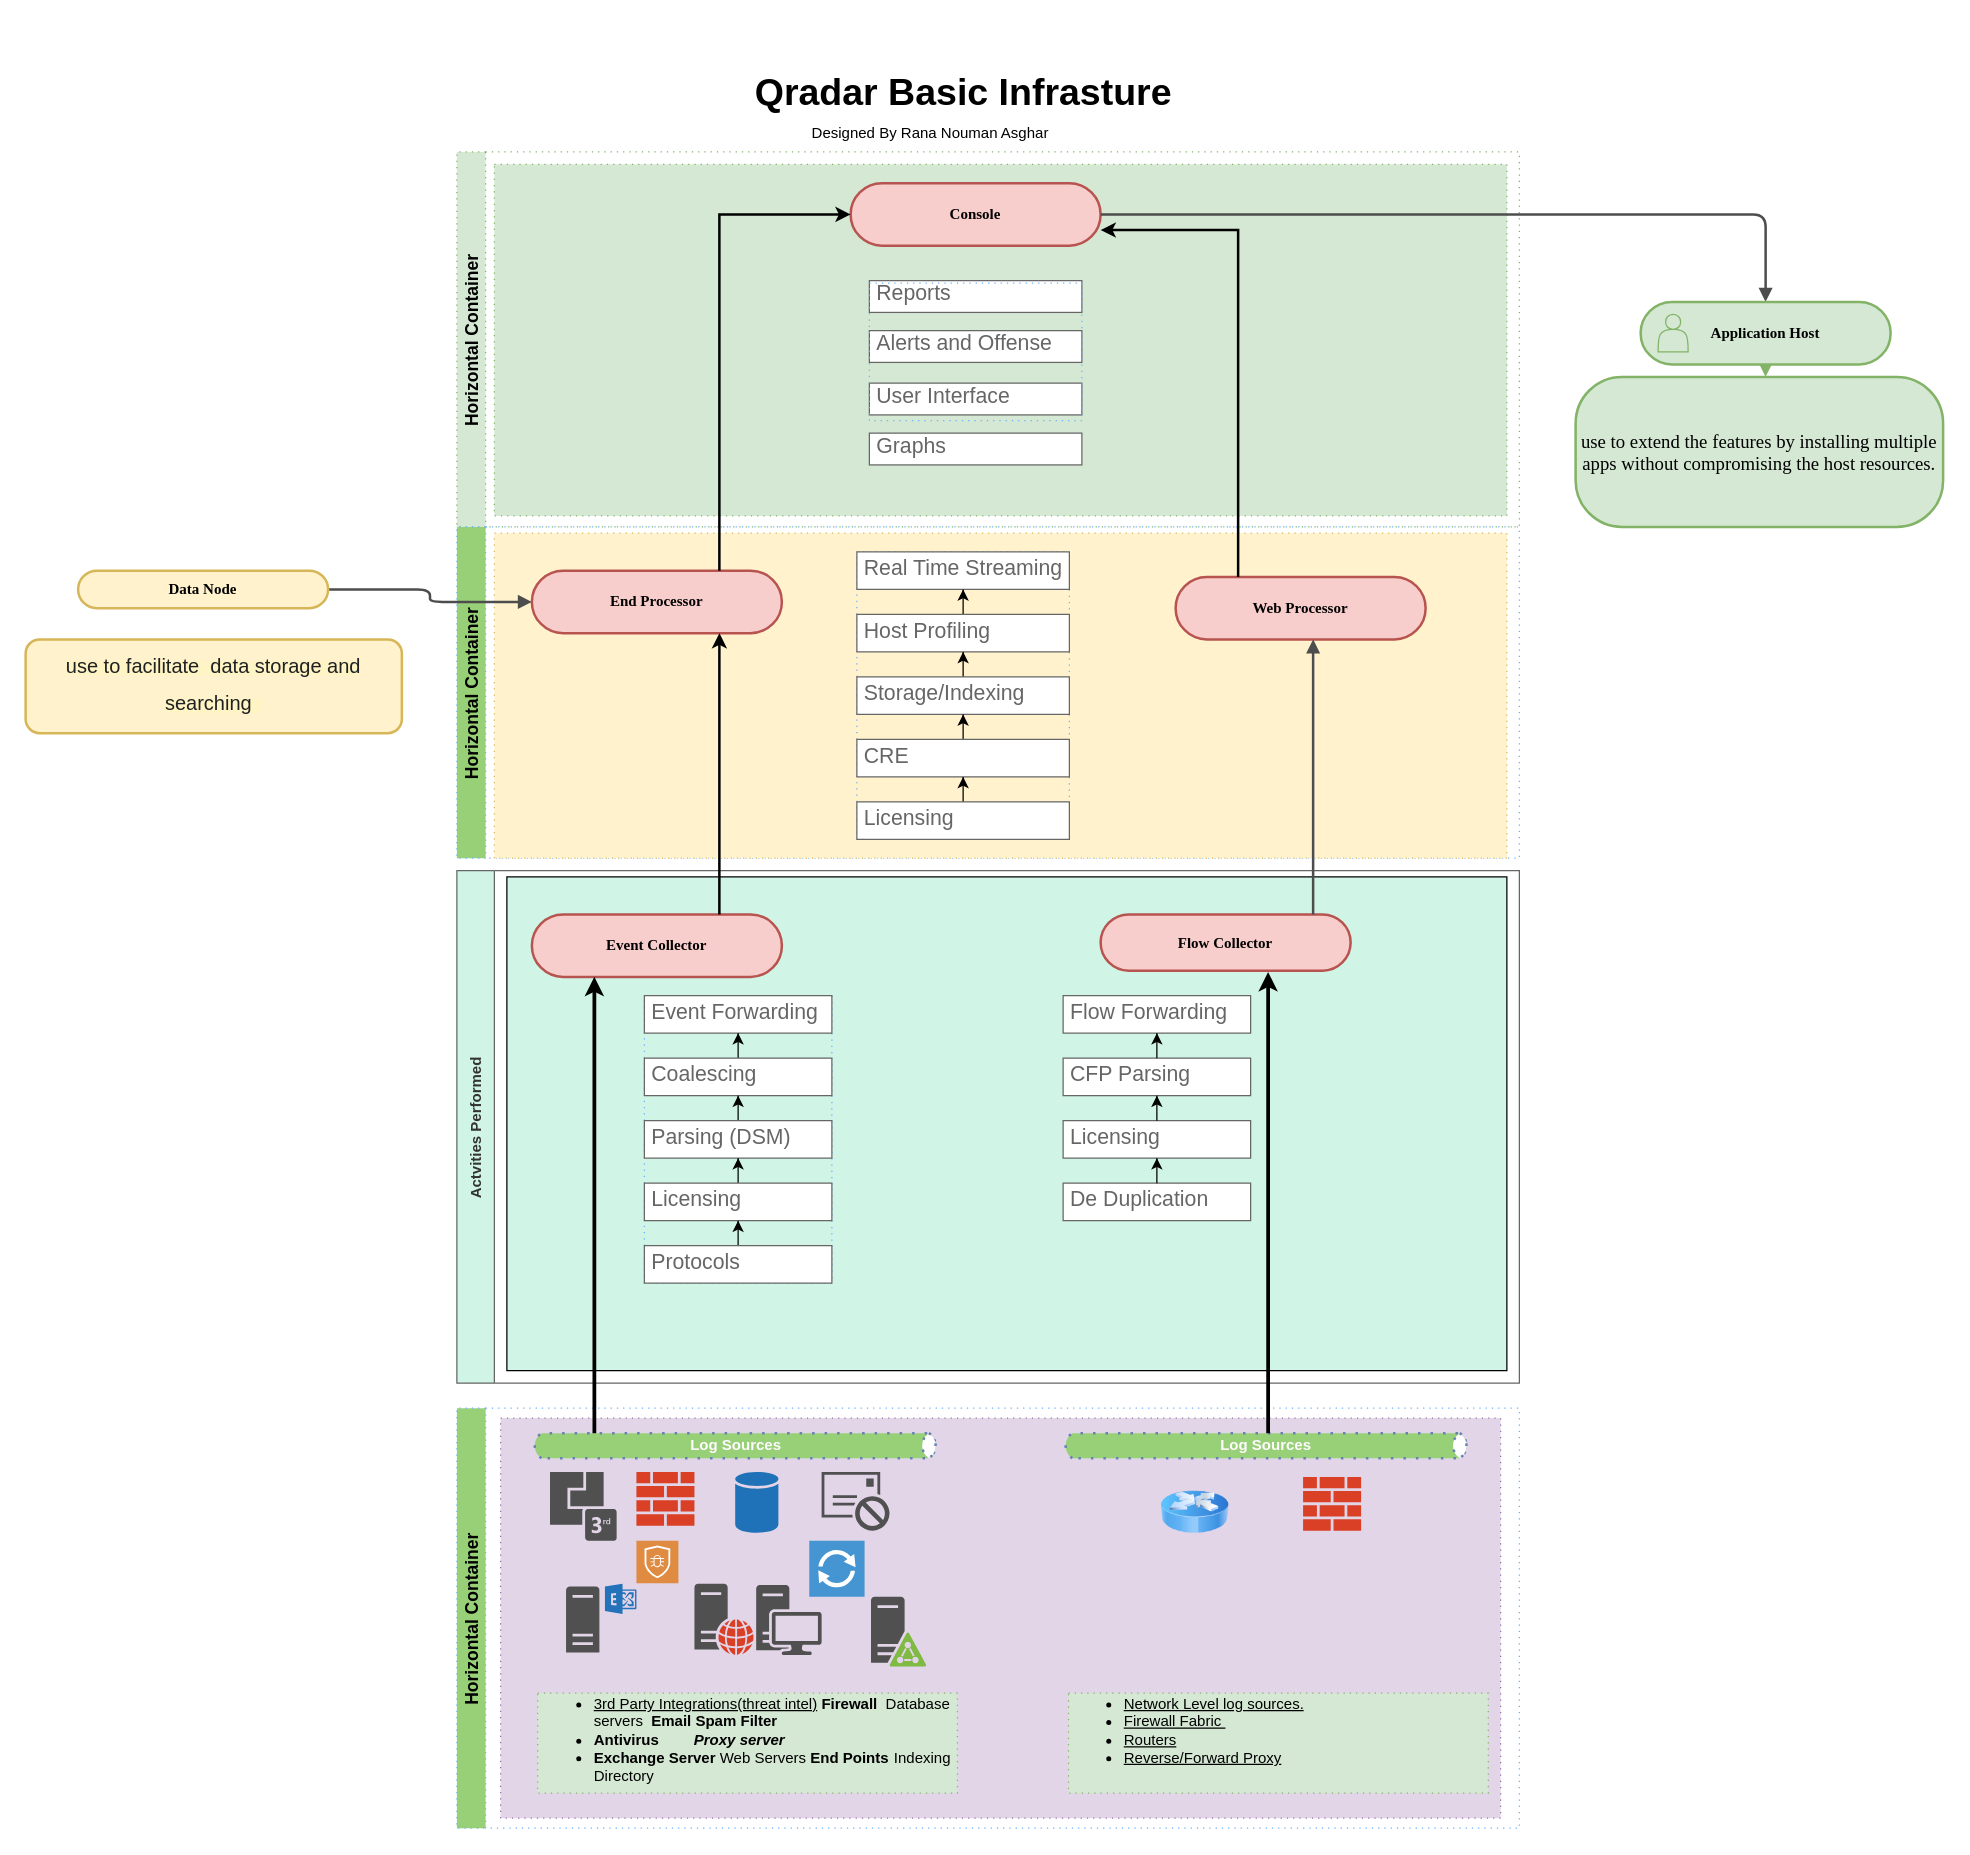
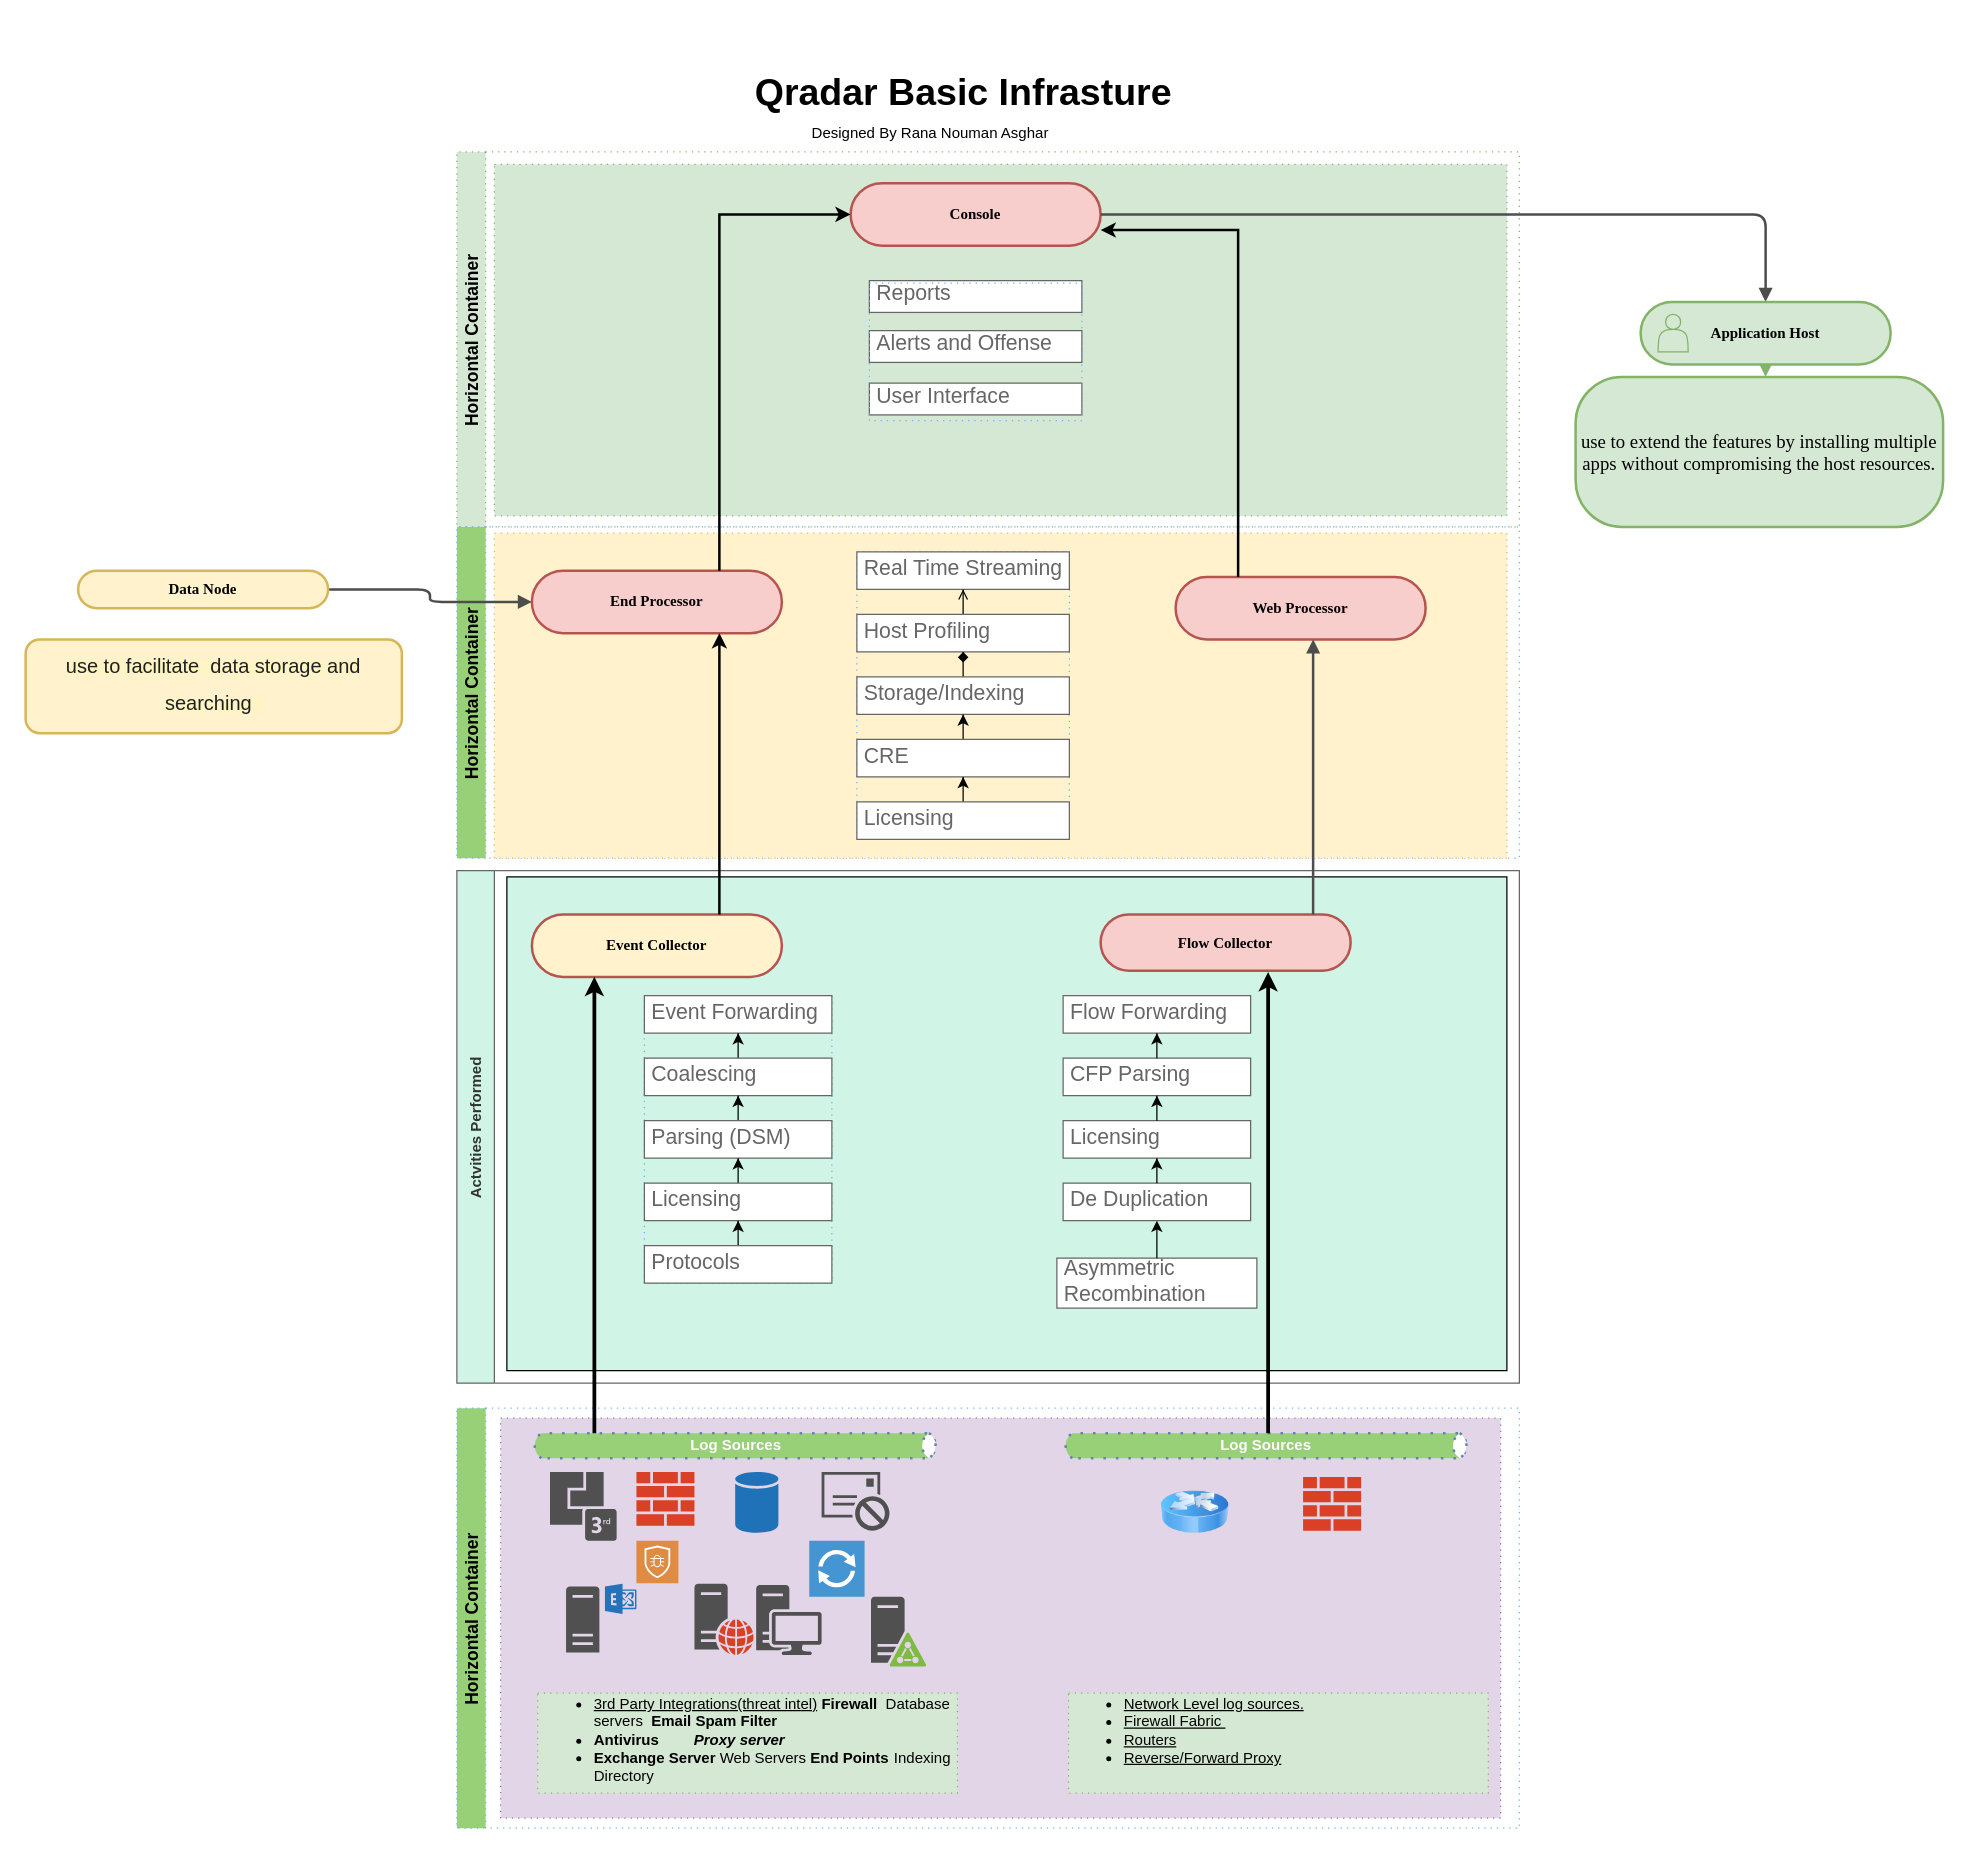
node "Graphs": removed
edge "Host Profiling" -> "Real Time Streaming": arrowhead classic -> open
edge "Storage/Indexing" -> "Host Profiling": arrowhead classic -> diamond
node "Event Collector": fillcolor #f8cecc -> #fff2cc
edge "Asymmetric Recombination" -> "De Duplication": added
node "Asymmetric Recombination": added
